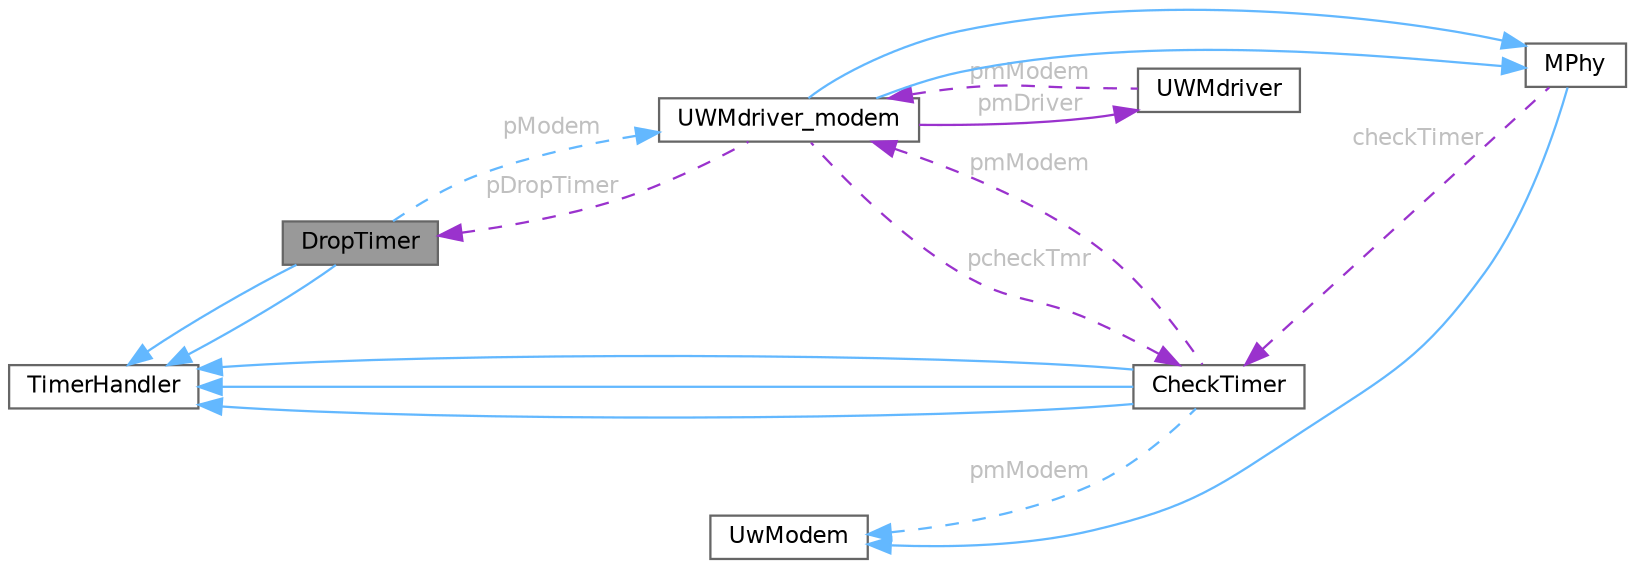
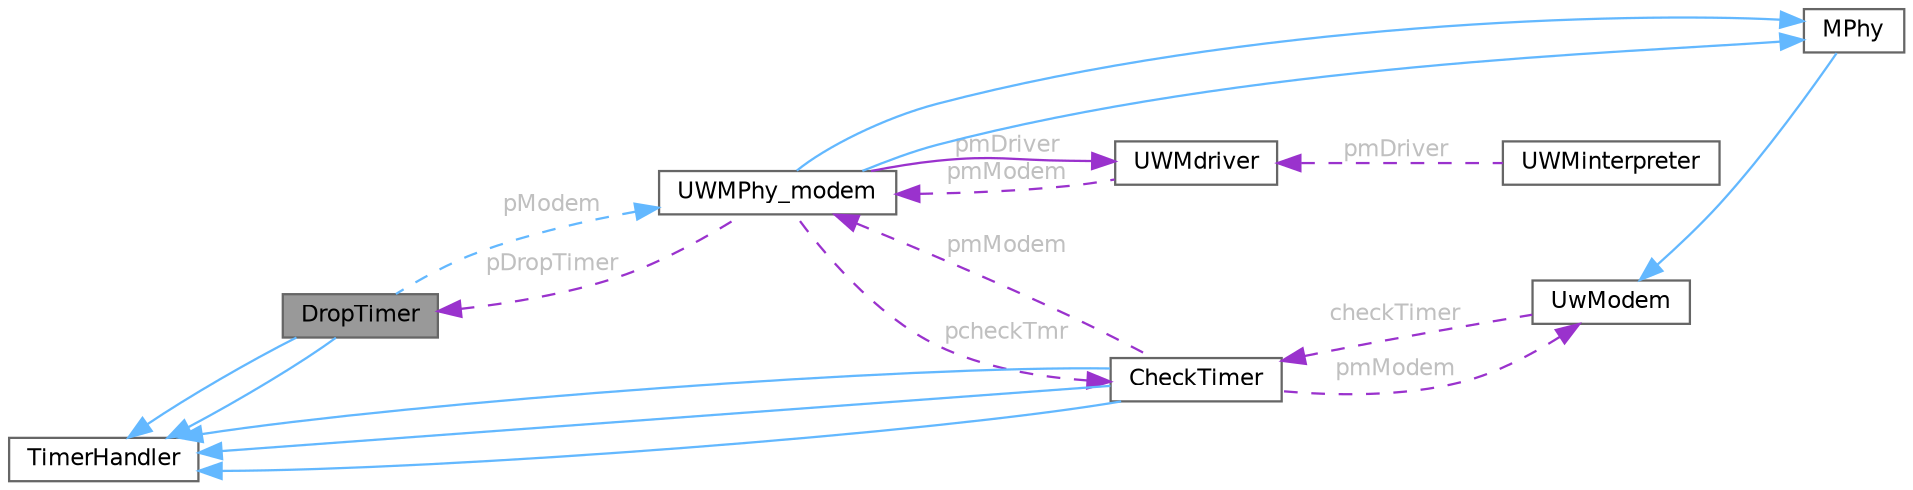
node "UWMdriver_modem": label "UWMdriver_modem" -> "UWMPhy_modem"
node "UWMinterpreter": added
edge "MPhy" -> "CheckTimer": now "UwModem" -> "CheckTimer"
edge "CheckTimer" -> "UwModem": color steelblue1 -> darkorchid3
